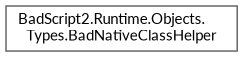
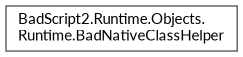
node "BadScript2.Runtime.Objects. Types.BadNativeClassHelper": label "BadScript2.Runtime.Objects. Types.BadNativeClassHelper" -> "BadScript2.Runtime.Objects. Runtime.BadNativeClassHelper"
